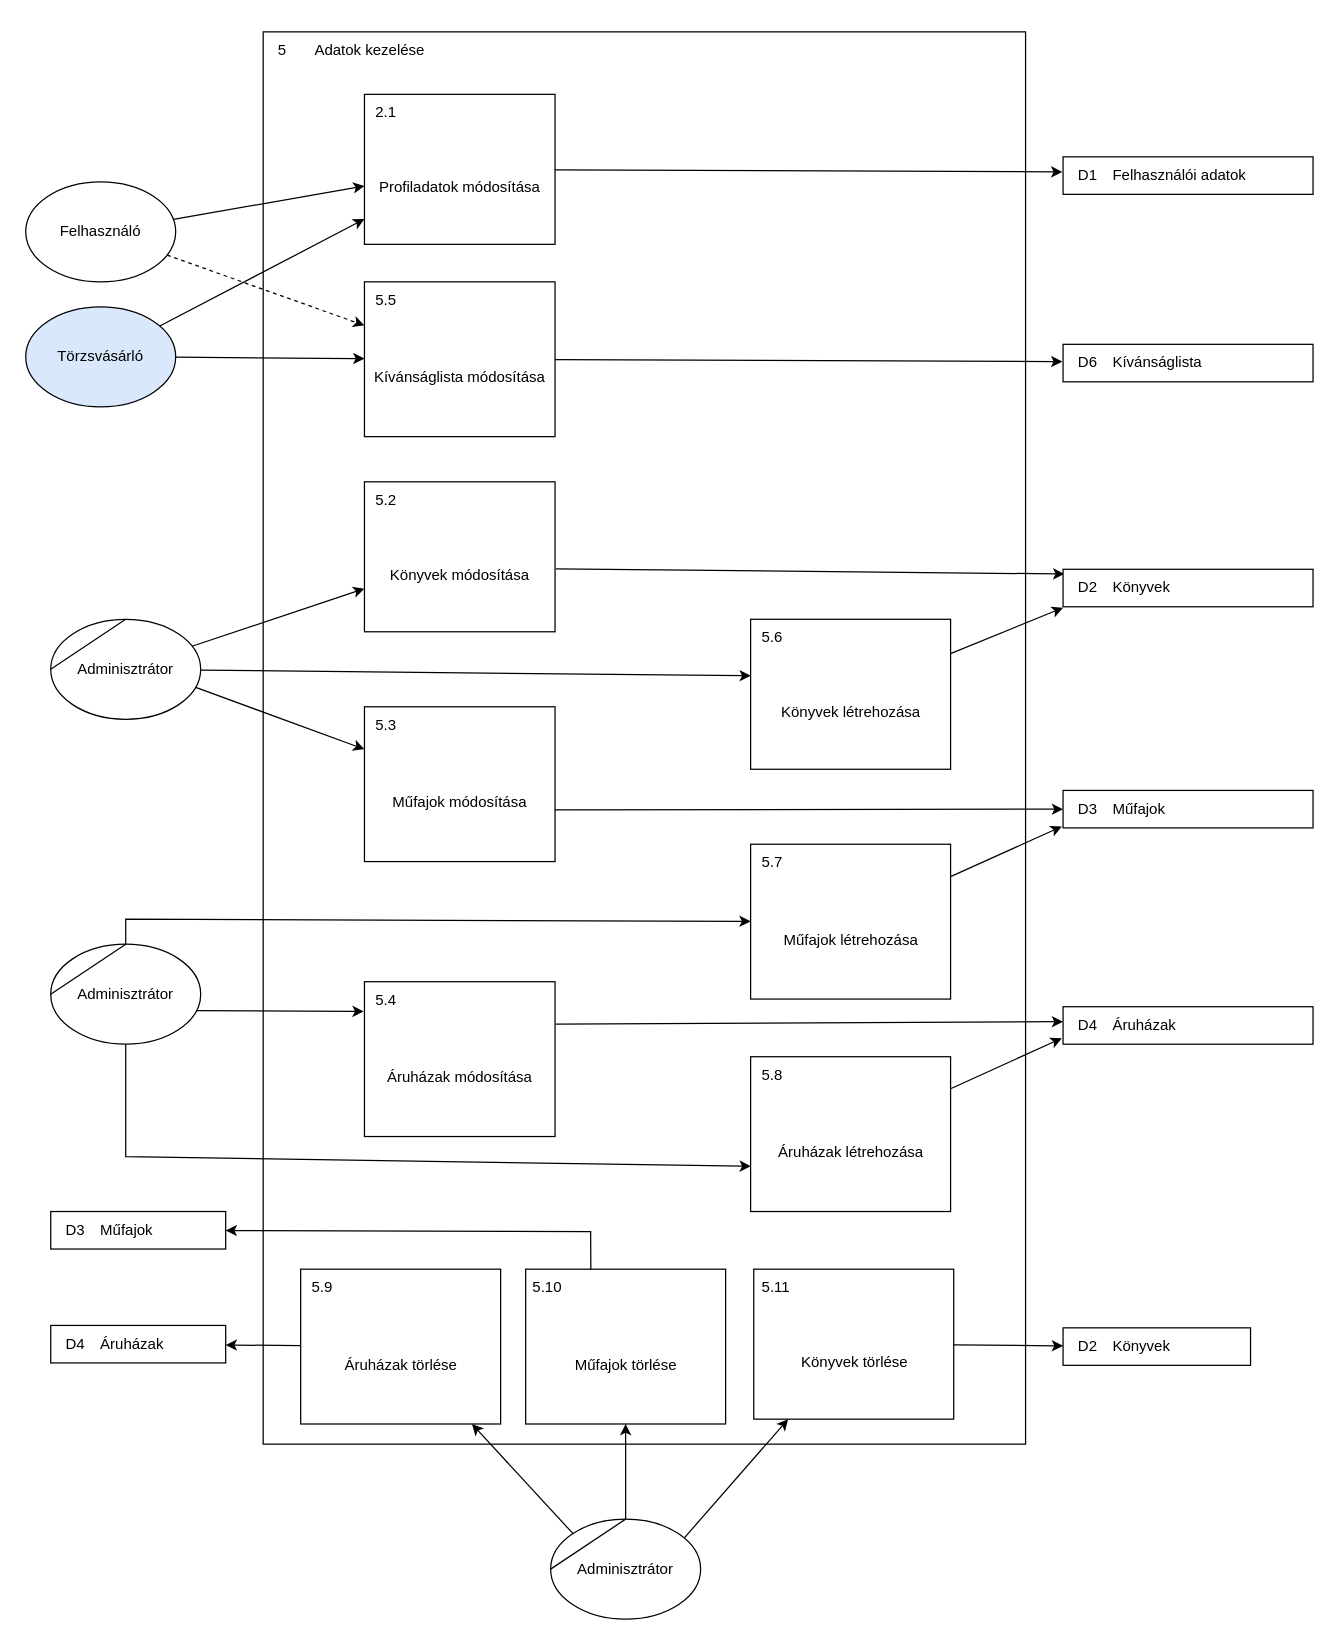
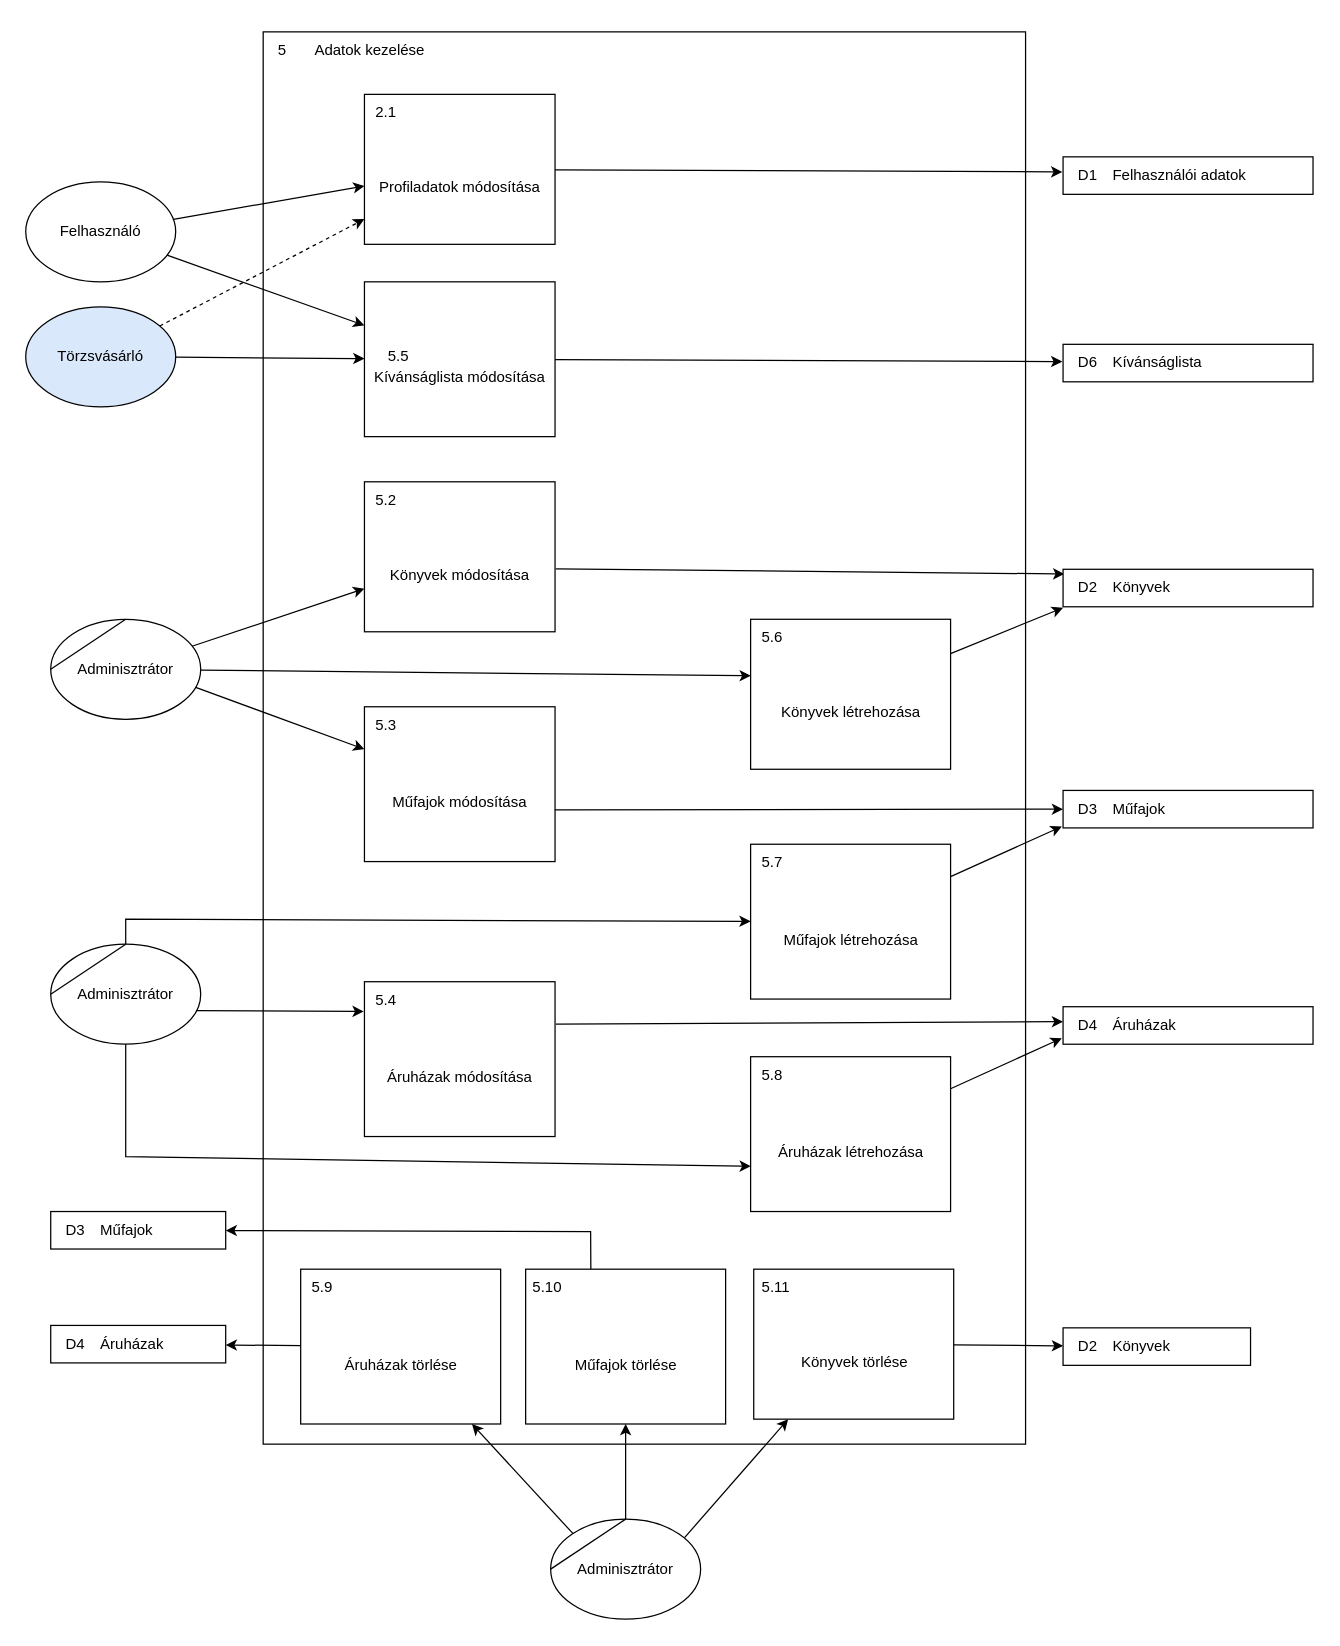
edge "Törzsvásárló" -> "Profiladatok módosítása": style solid -> dashed
edge "Felhasználó" -> "Kívánságlista módosítása": style dashed -> solid
node "5.5": moved (386, 301) -> (399, 357)
